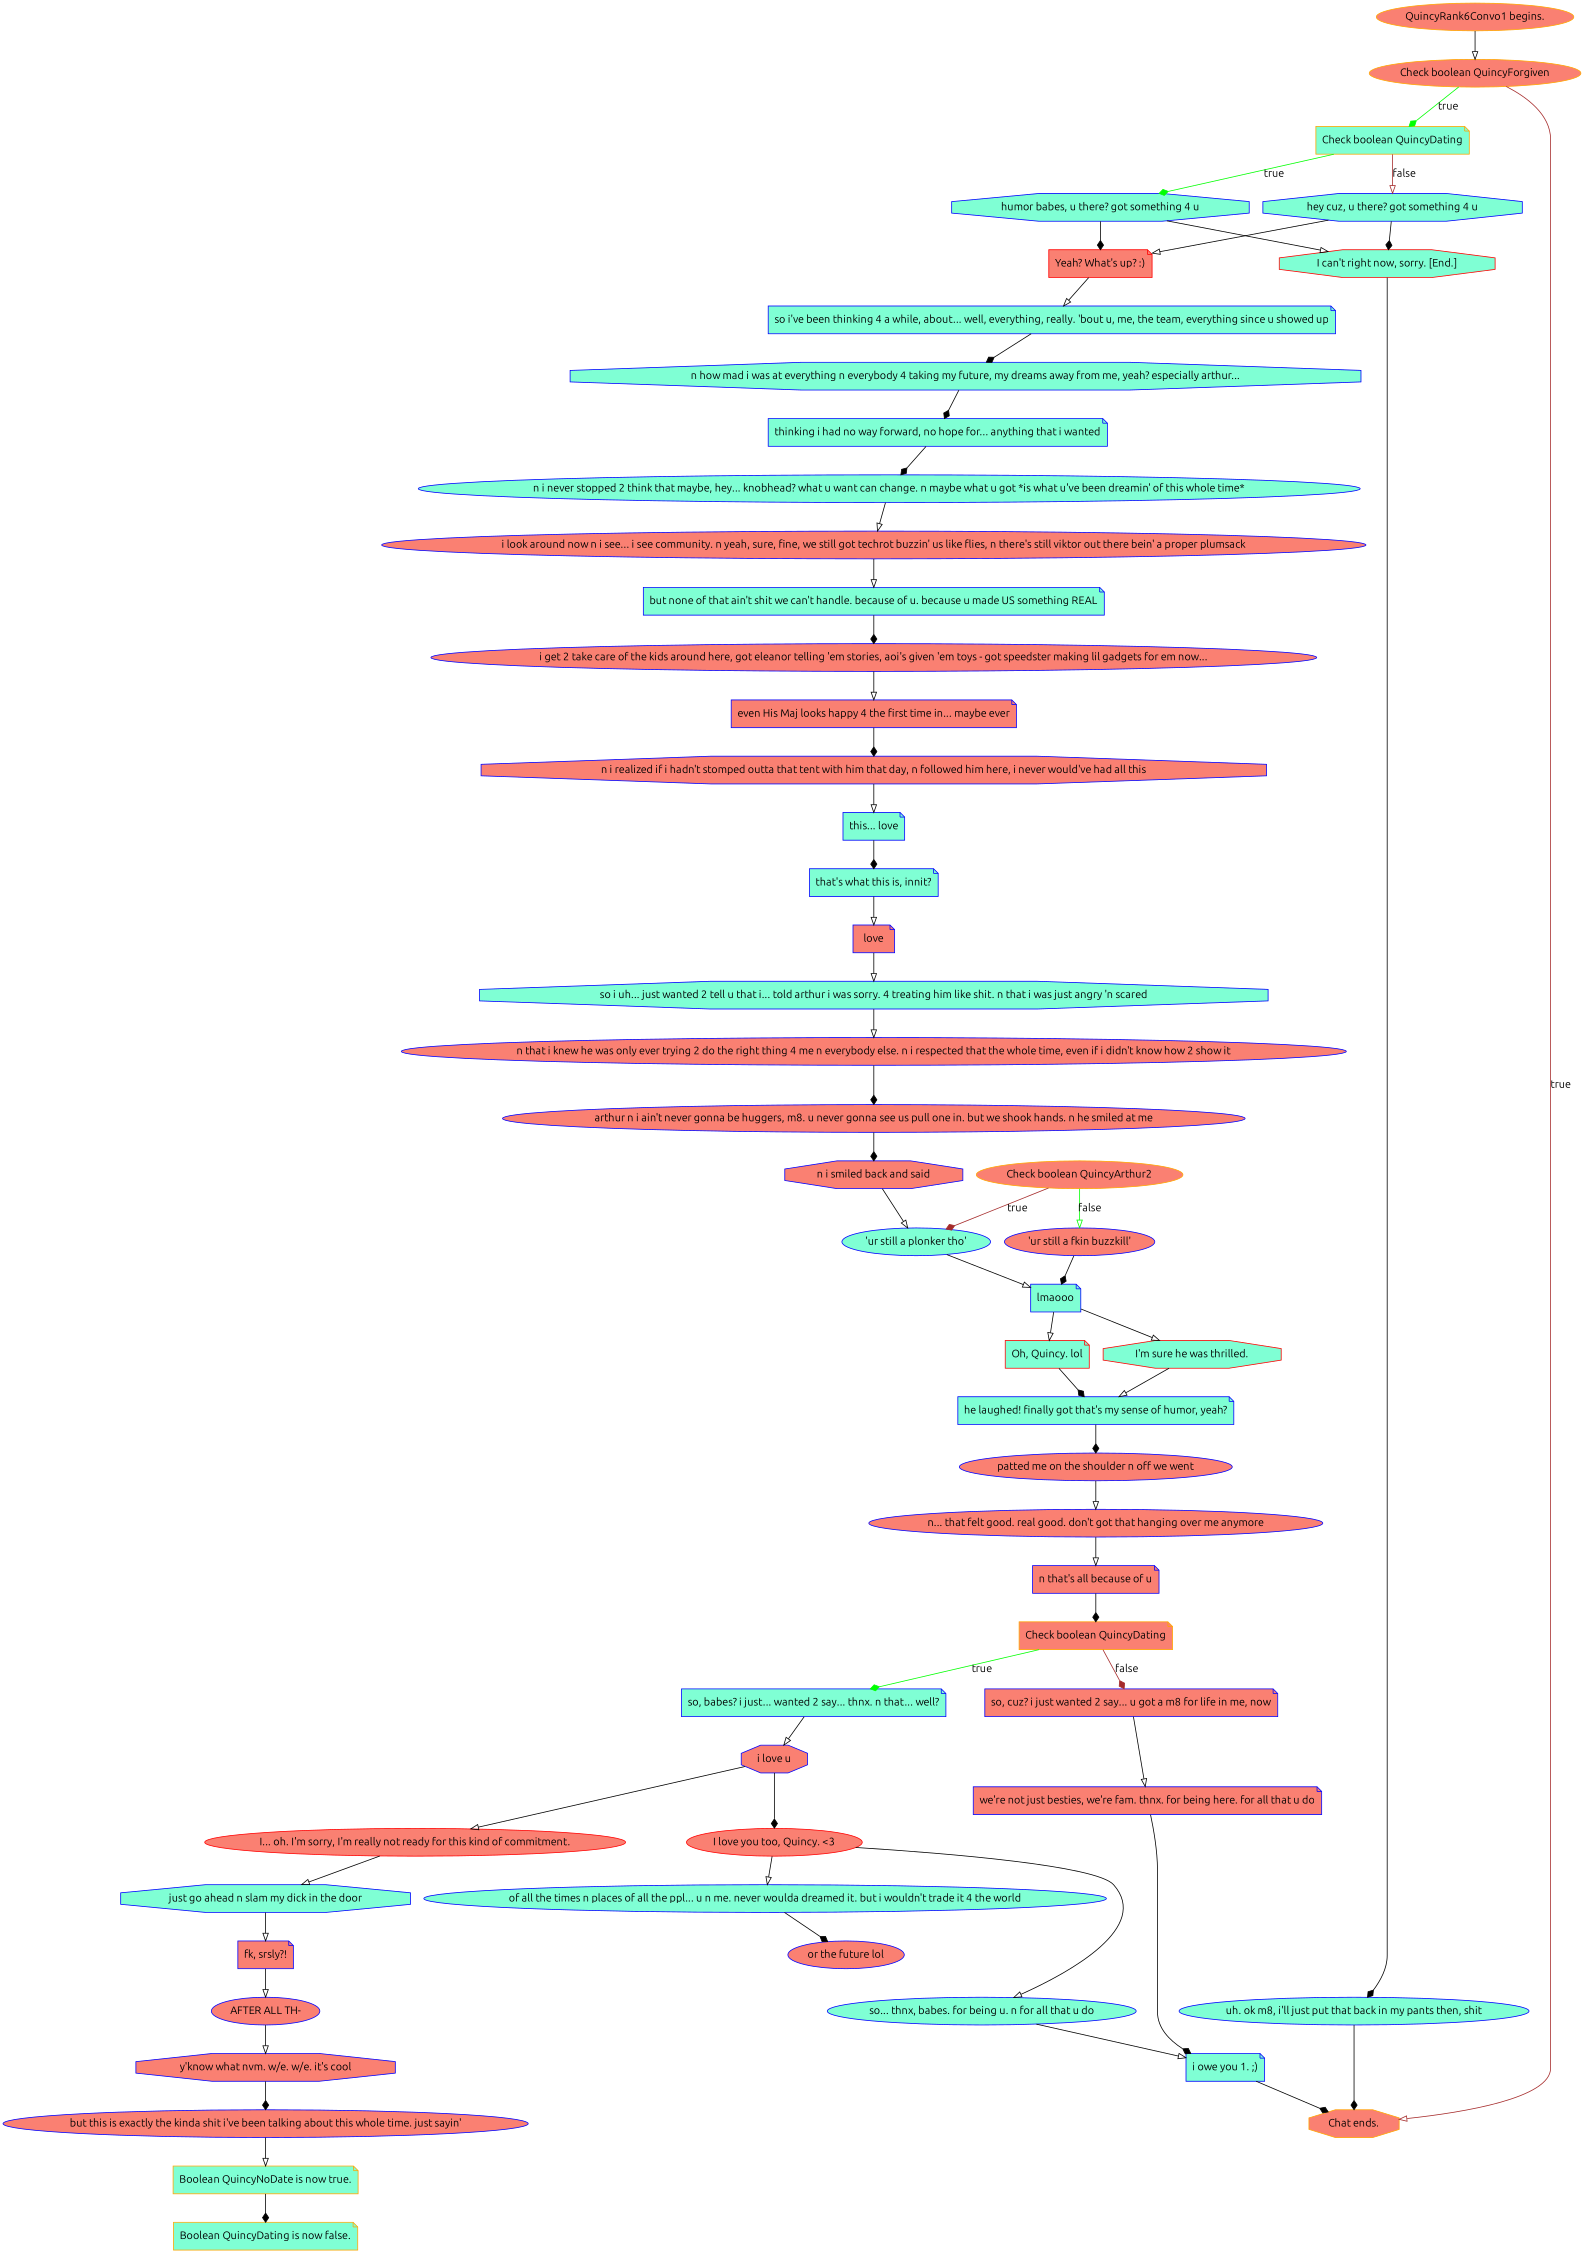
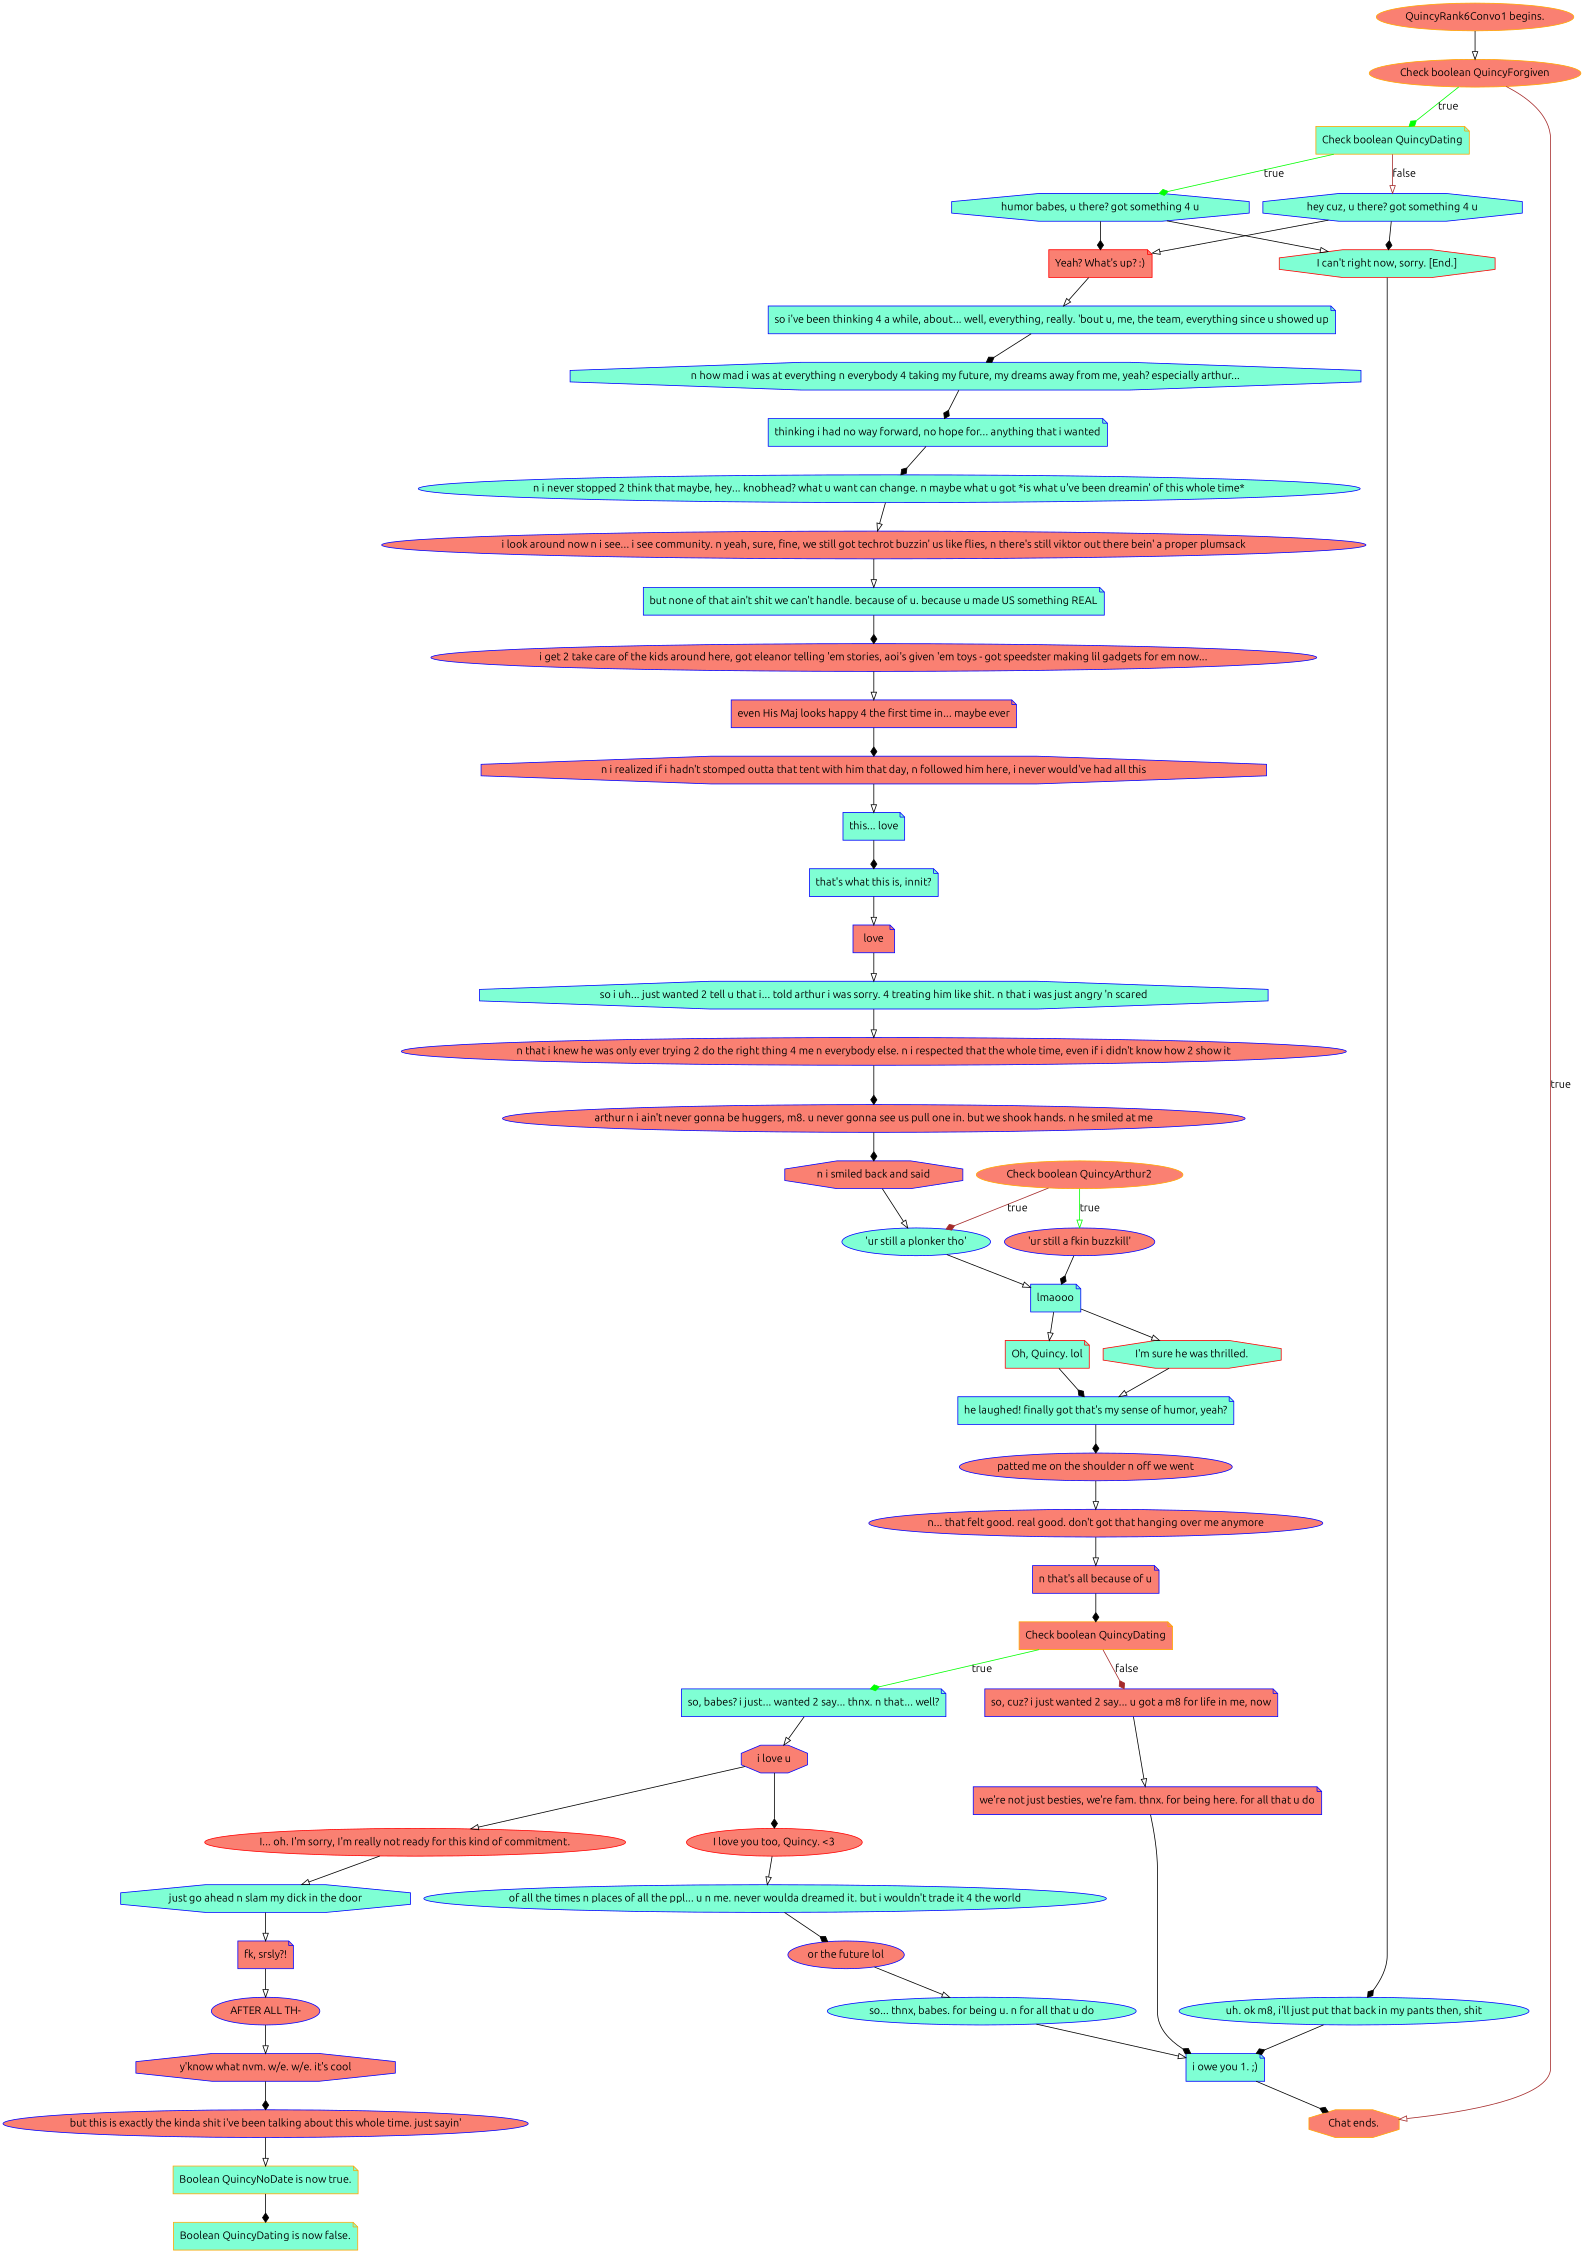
edge "Check boolean QuincyArthur2" -> "'ur still a fkin buzzkill'": label "false" -> "true"
edge "I love you too, Quincy. <3" -> "so... thnx, babes. for being u. n for all that u do": now "or the future lol" -> "so... thnx, babes. for being u. n for all that u do"
edge "uh. ok m8, i'll just put that back in my pants then, shit" -> "Chat ends.": now "uh. ok m8, i'll just put that back in my pants then, shit" -> "i owe you 1. ;)"
